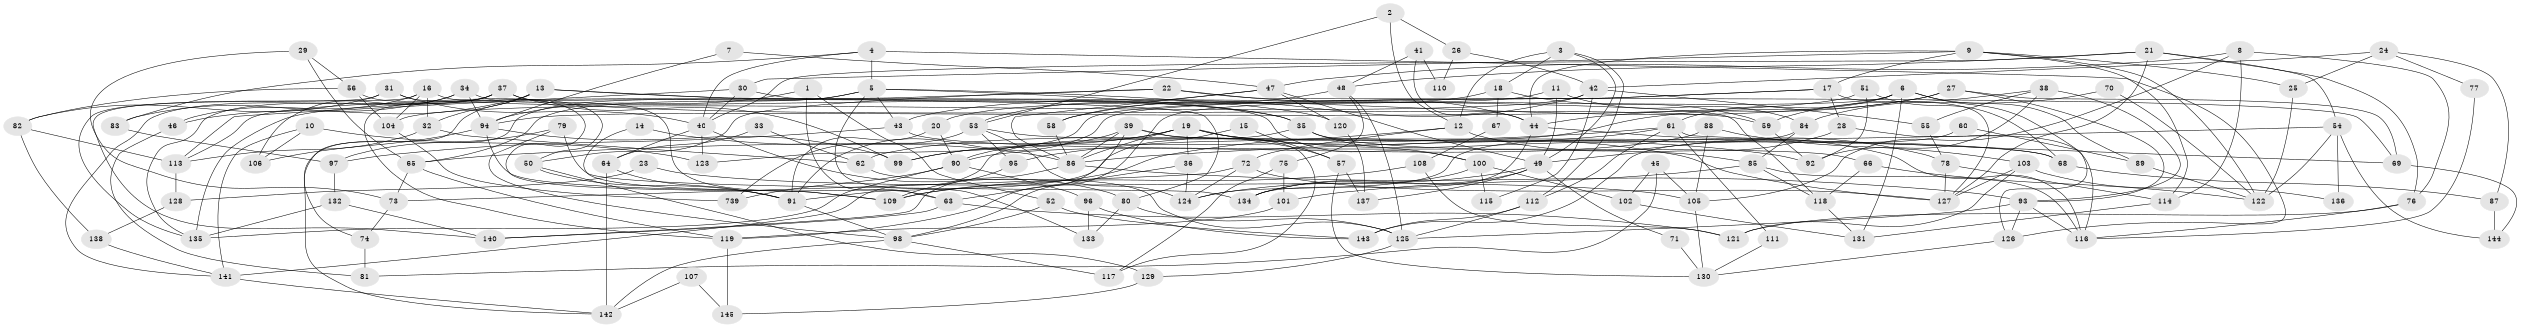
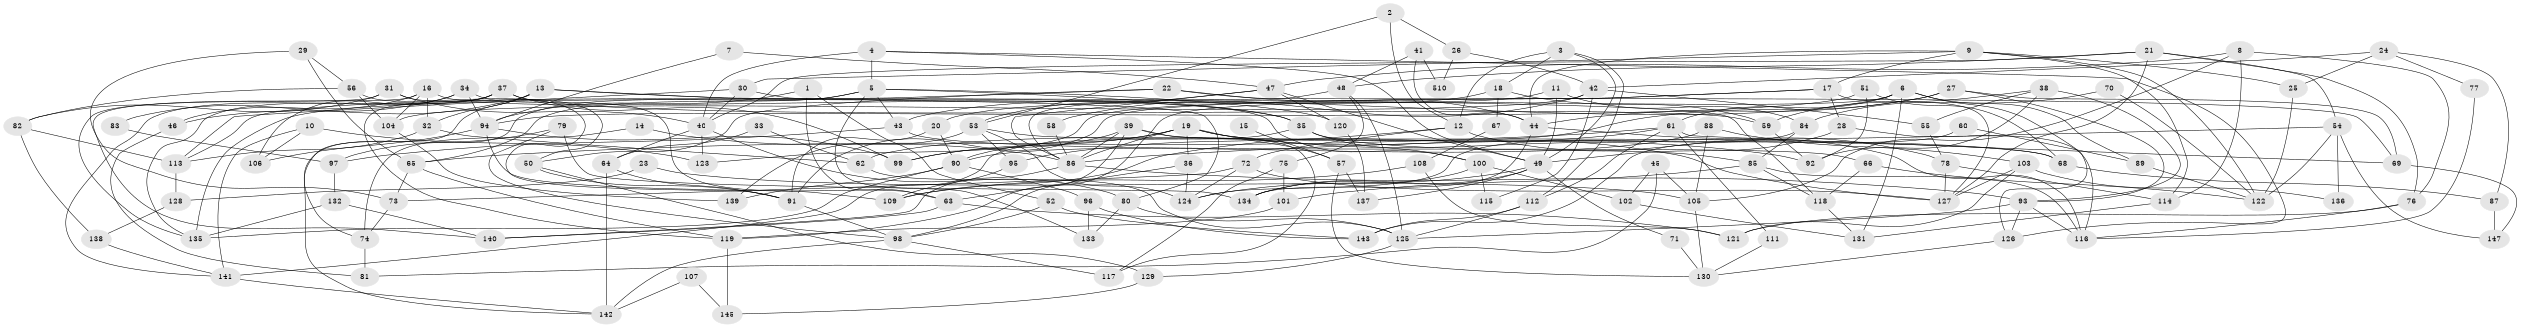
edge "4" -- "83": now "4" -- "49"
node "110": label "110" -> "510"
edge "48" -- "58": now "48" -- "86"
edge "15" -- "91": removed
edge "14" -- "109": now "14" -- "74"
node "739": label "739" -> "139"
node "144": label "144" -> "147"
